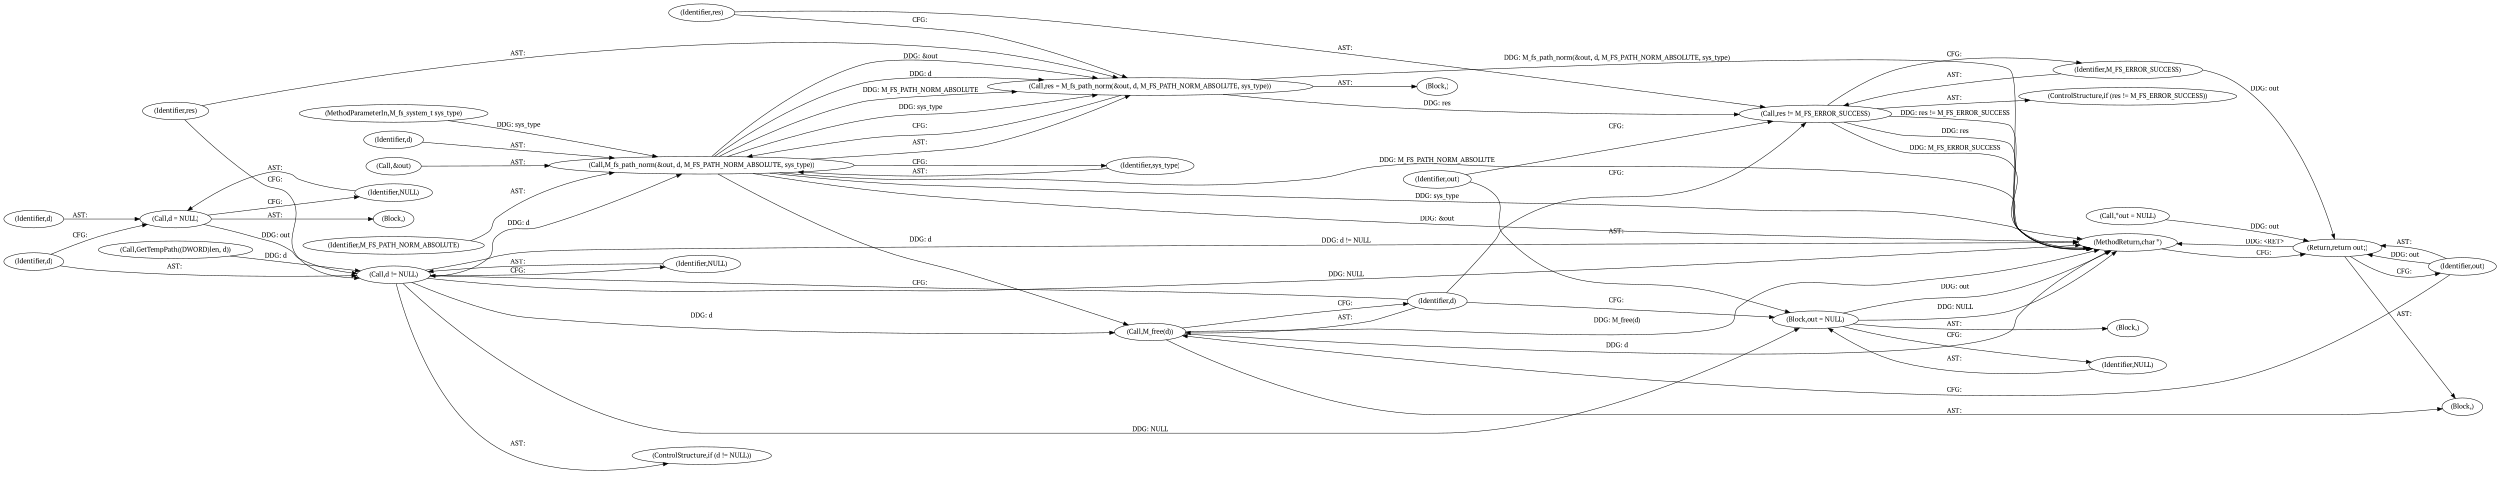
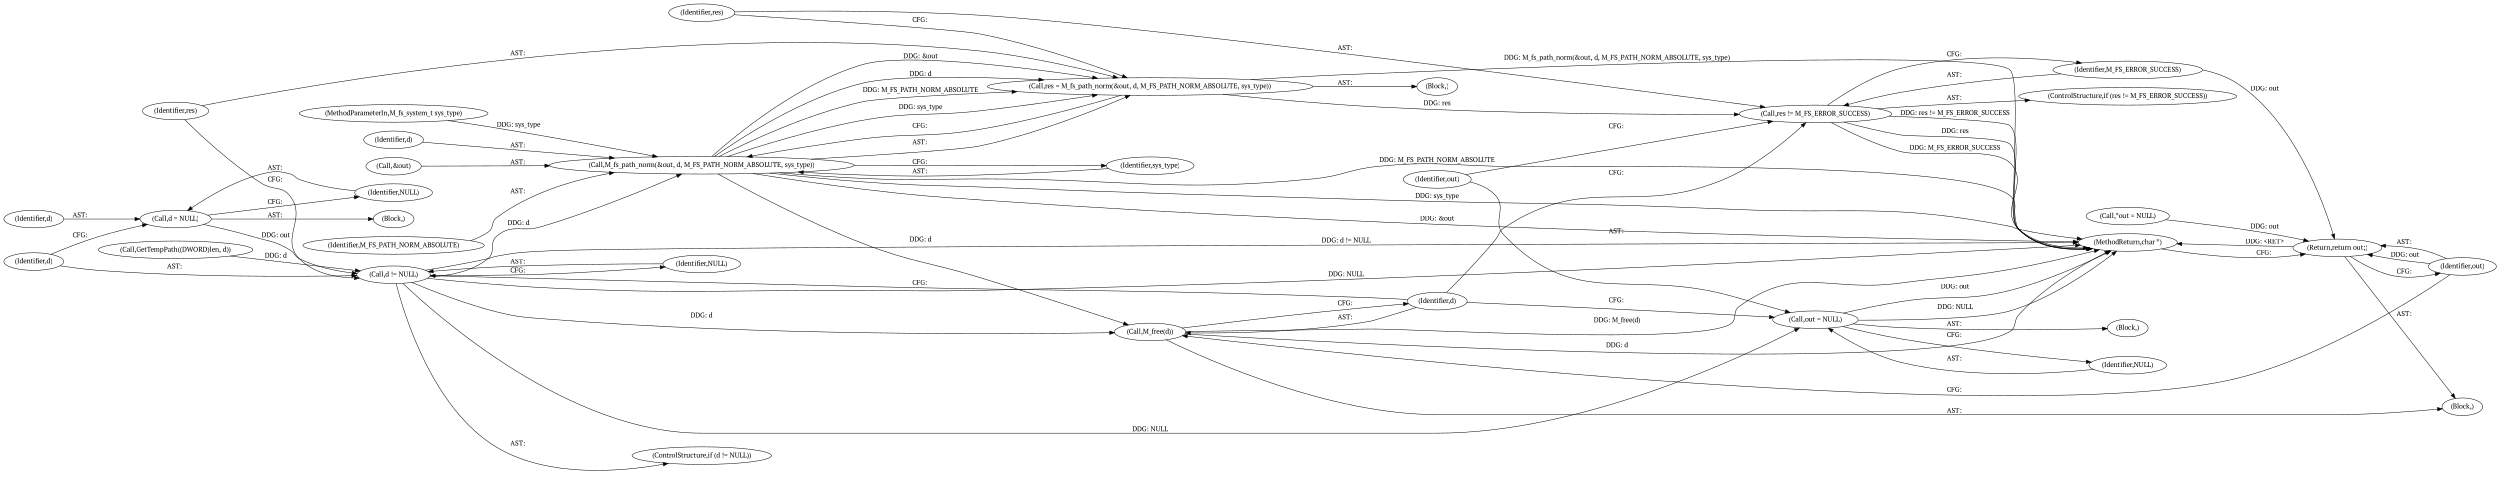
node "(Block,out = NULL)": label "(Block,out = NULL)" -> "(Call,out = NULL)"
